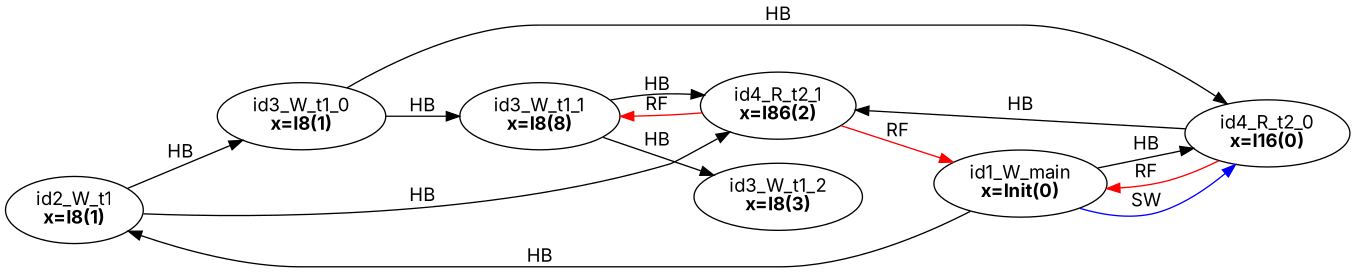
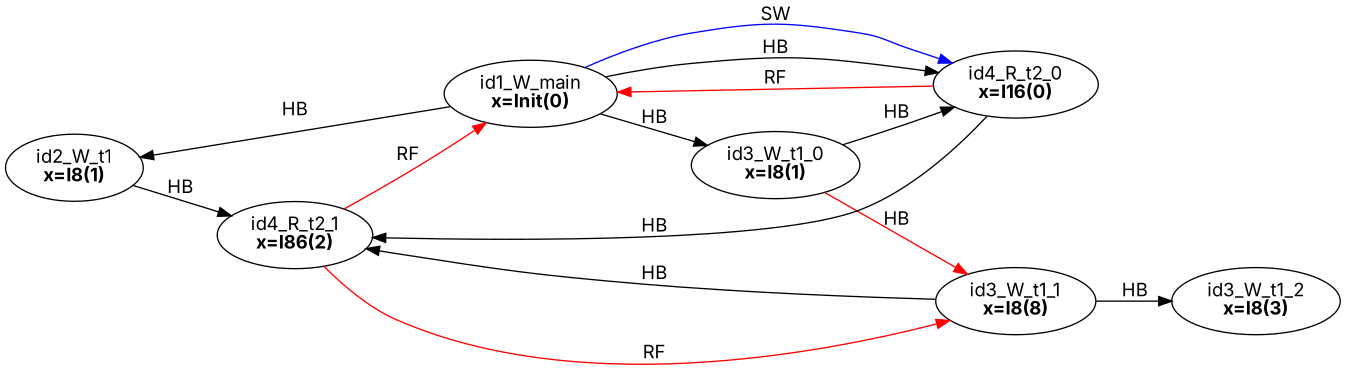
edge "id3_W_t1_0" -> "id3_W_t1_1": color black -> red
edge "id2_W_t1" -> "id3_W_t1_0": now "id1_W_main" -> "id3_W_t1_0"
